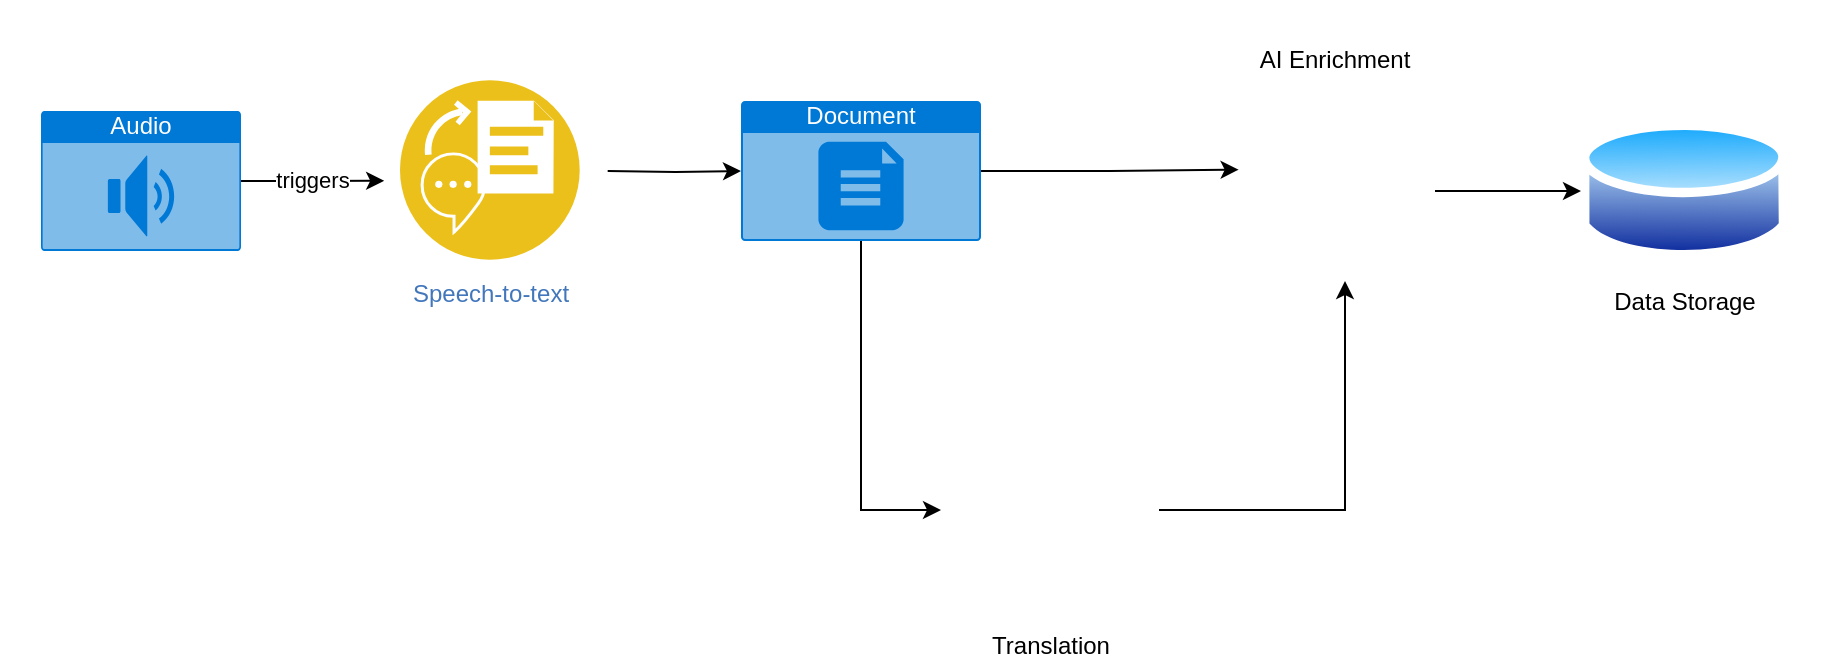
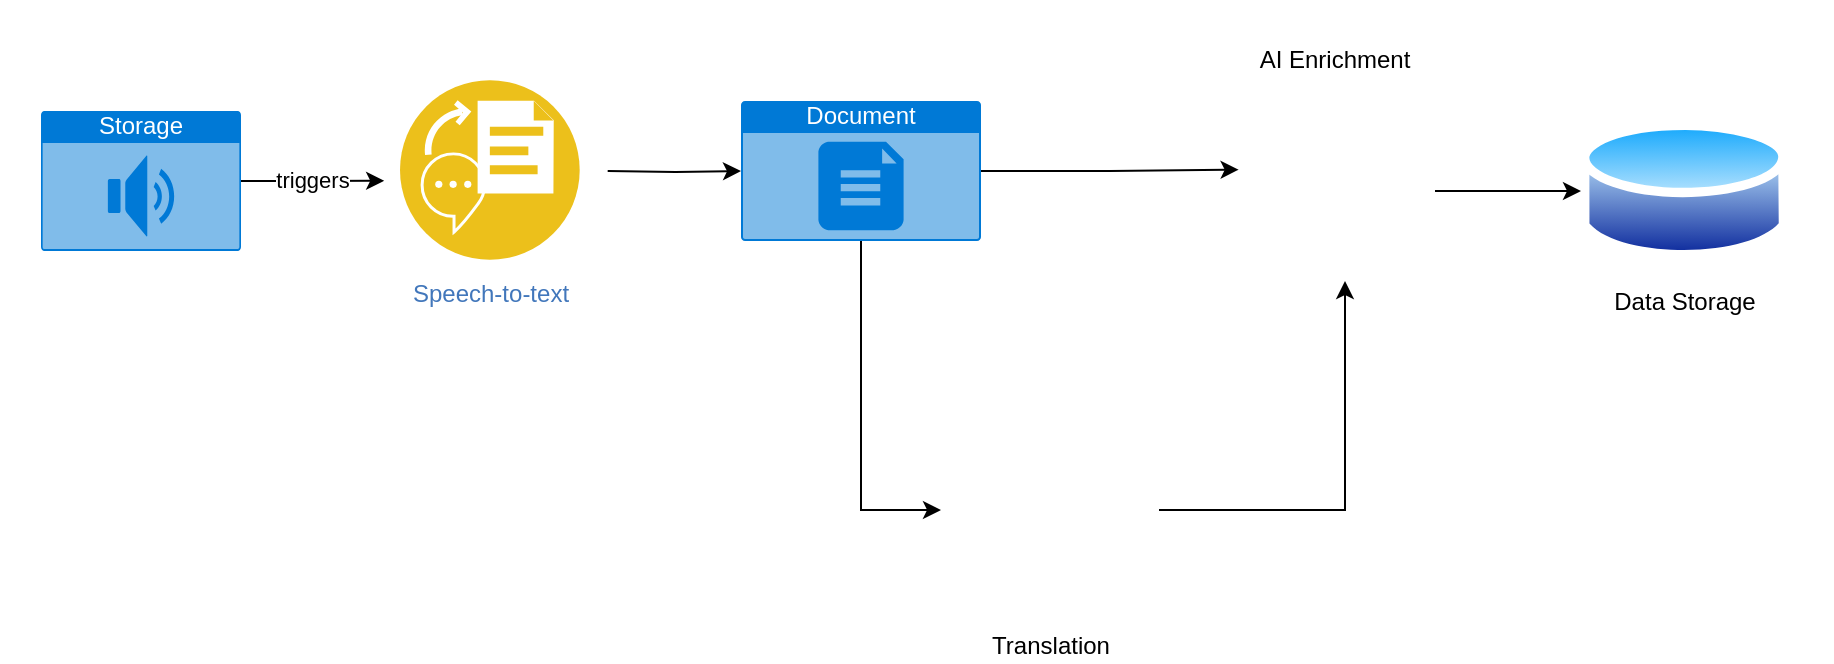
node "Audio": label "Audio" -> "Storage"
